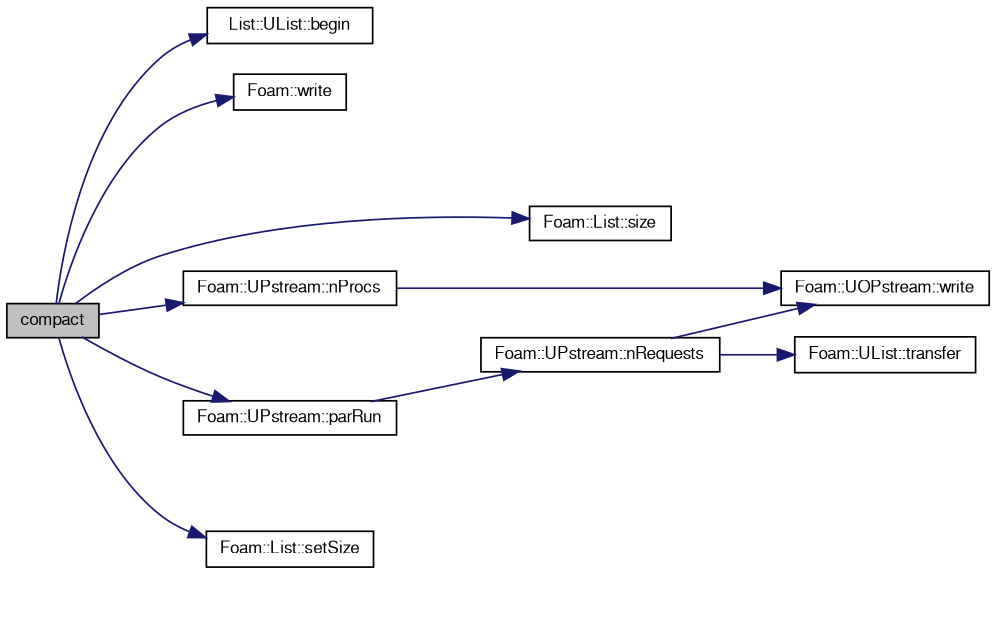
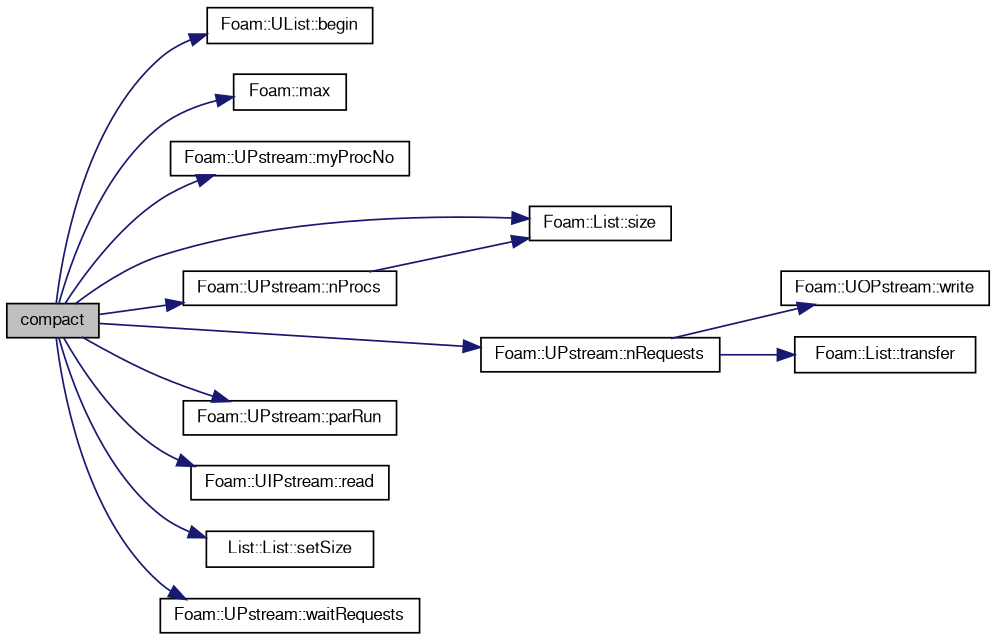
node "List::UList::begin": label "List::UList::begin" -> "Foam::UList::begin"
node "Foam::write": label "Foam::write" -> "Foam::max"
node "Foam::UPstream::myProcNo": added
edge "Foam::UPstream::nProcs" -> "Foam::UOPstream::write": now "Foam::UPstream::nProcs" -> "Foam::List::size"
node "Foam::UList::transfer": label "Foam::UList::transfer" -> "Foam::List::transfer"
edge "Foam::UPstream::parRun" -> "Foam::UPstream::nRequests": now "compact" -> "Foam::UPstream::nRequests"
node "Foam::UIPstream::read": added
node "Foam::List::setSize": label "Foam::List::setSize" -> "List::List::setSize"
node "Foam::UPstream::waitRequests": added
